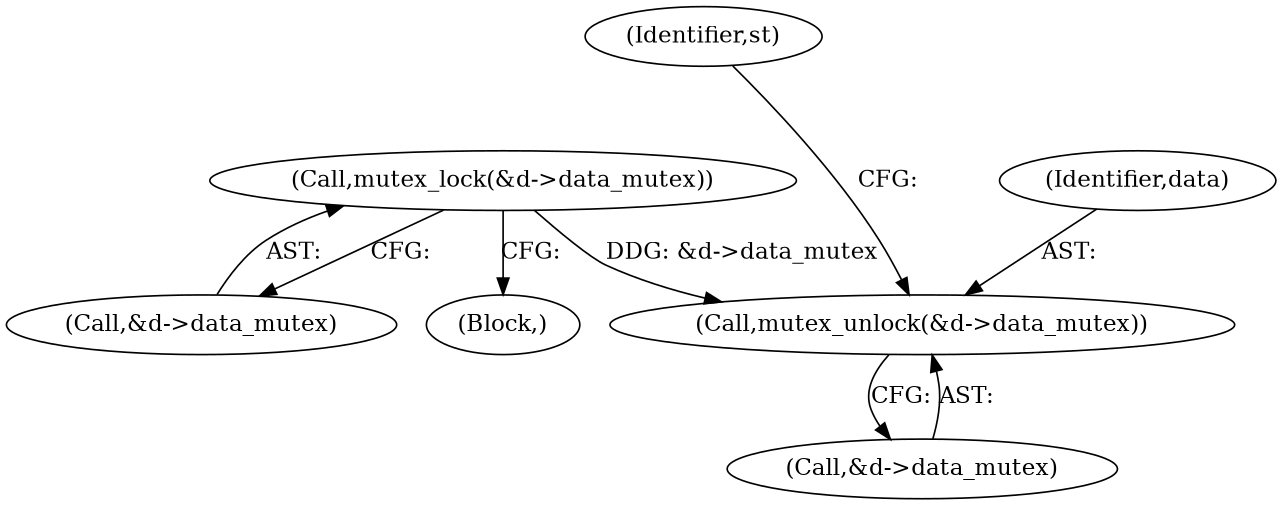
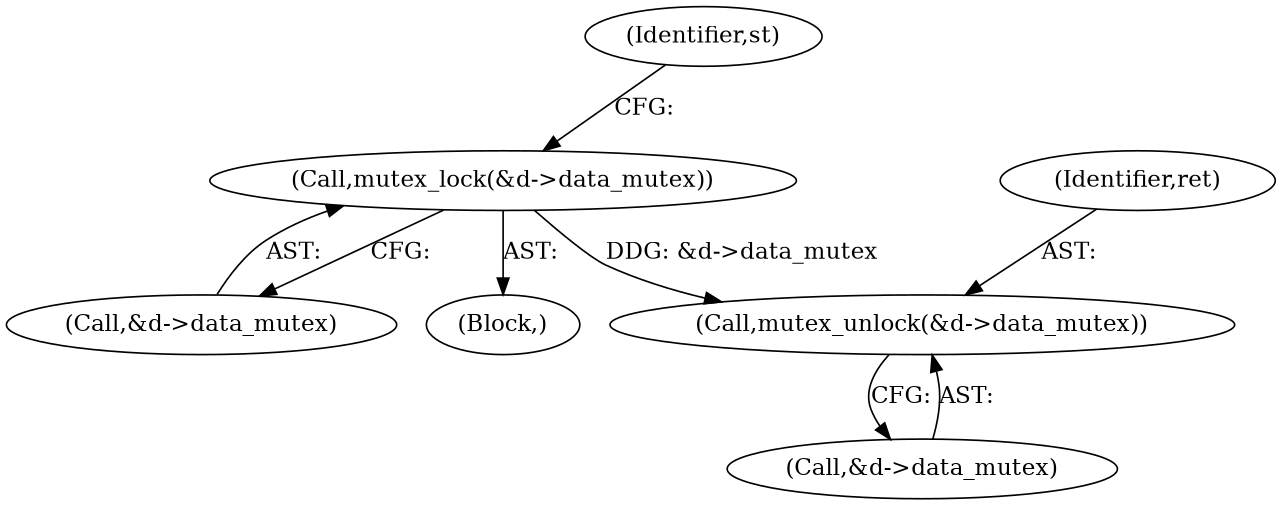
edge "(Identifier,st)" -> "(Call,mutex_unlock(&d->data_mutex))": now "(Identifier,st)" -> "(Call,mutex_lock(&d->data_mutex))"
node "(Identifier,data)": label "(Identifier,data)" -> "(Identifier,ret)"
edge "(Call,mutex_lock(&d->data_mutex))" -> "(Block,)": label "CFG: " -> "AST: "
